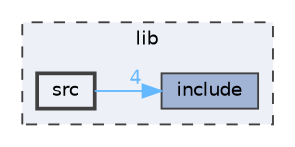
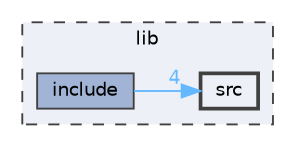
edge "src" -> "include": reversed
